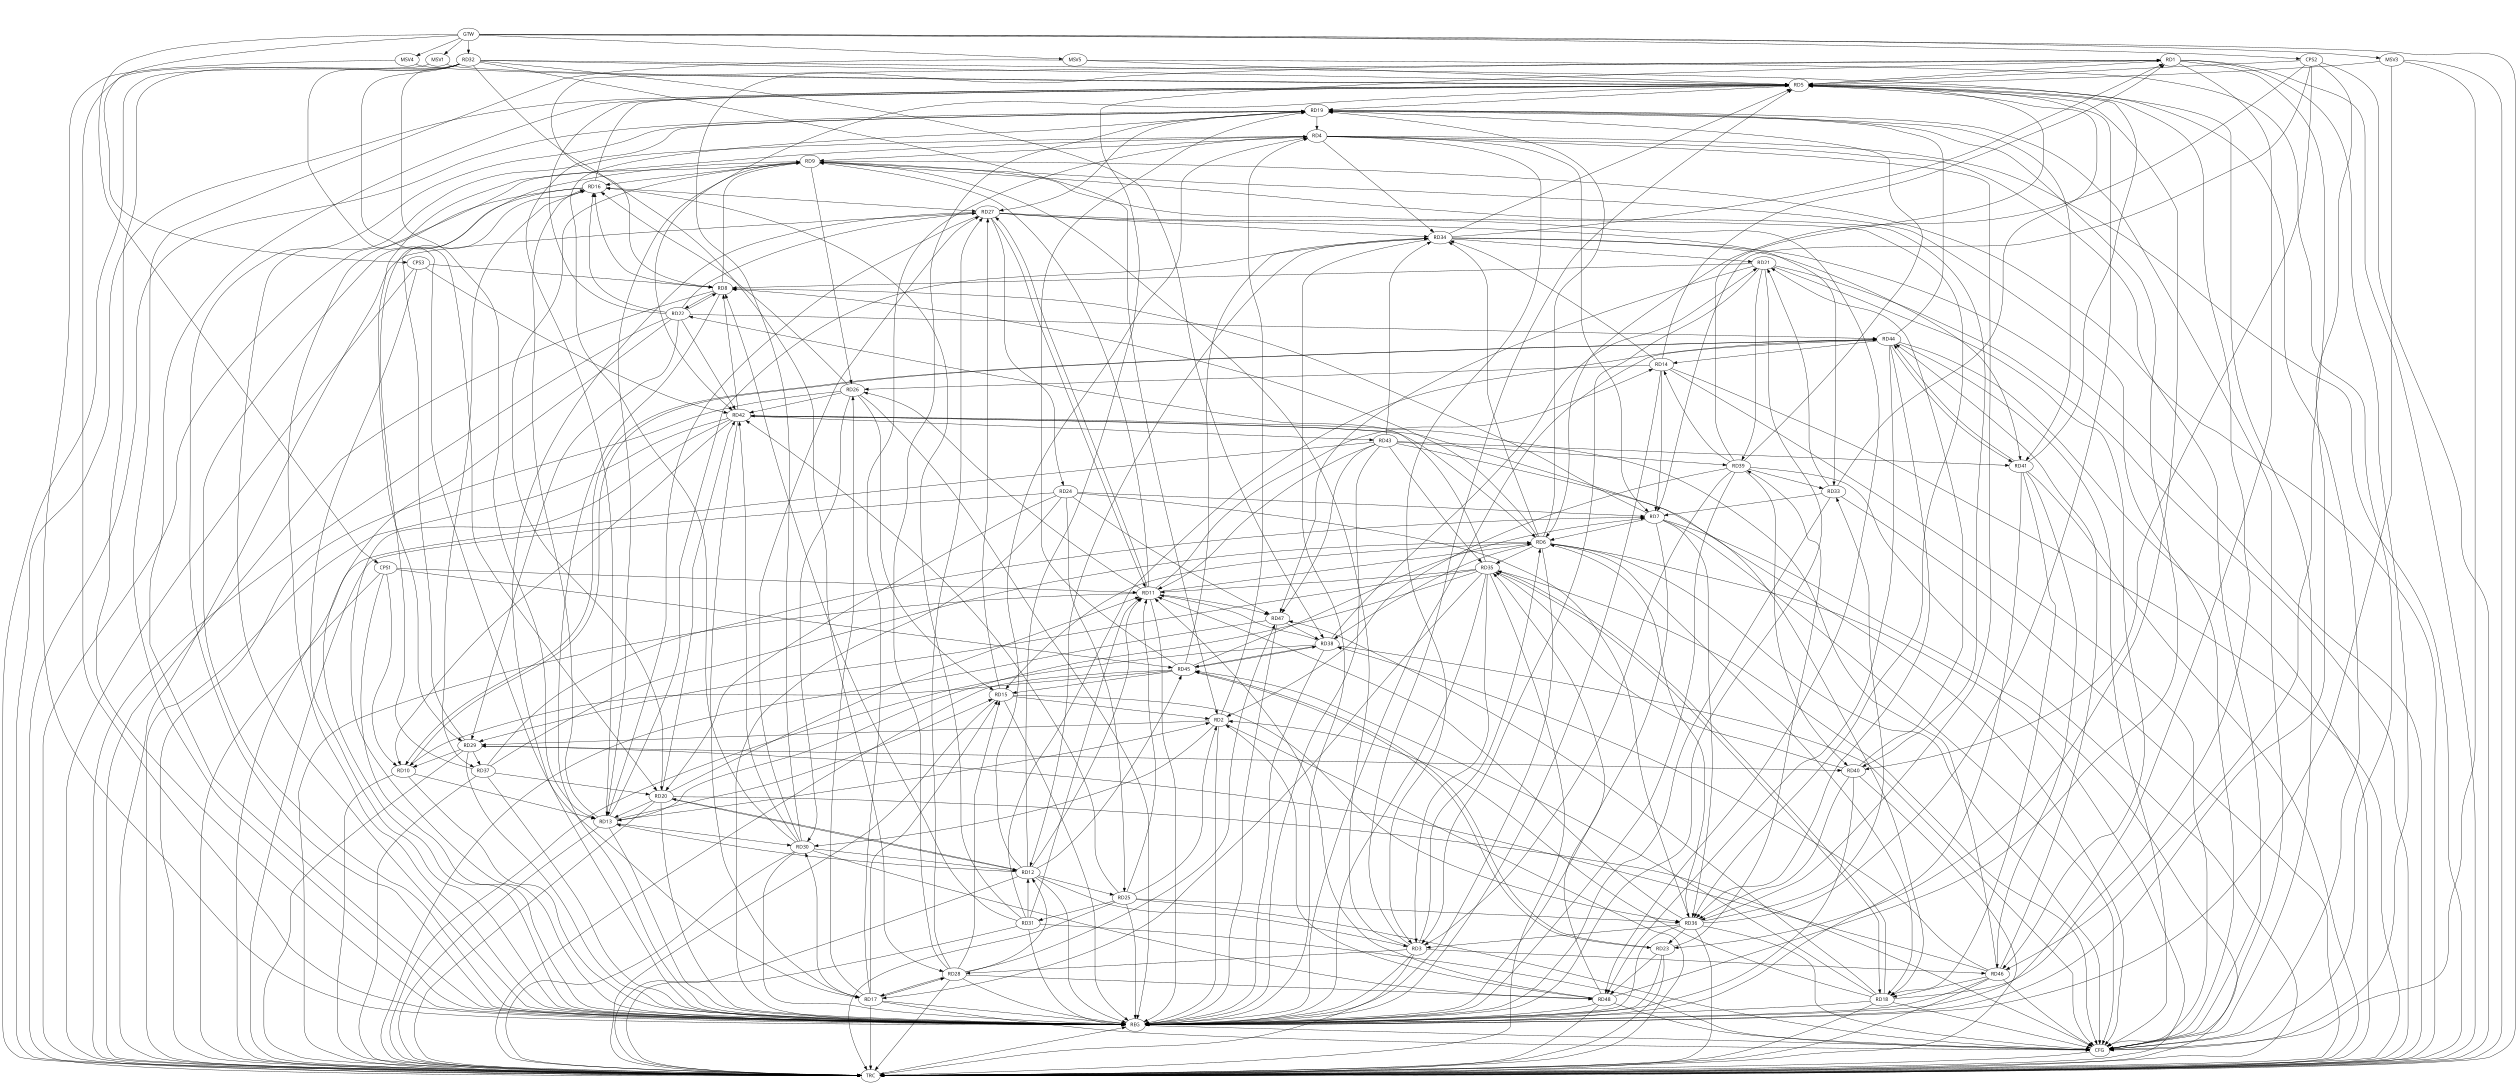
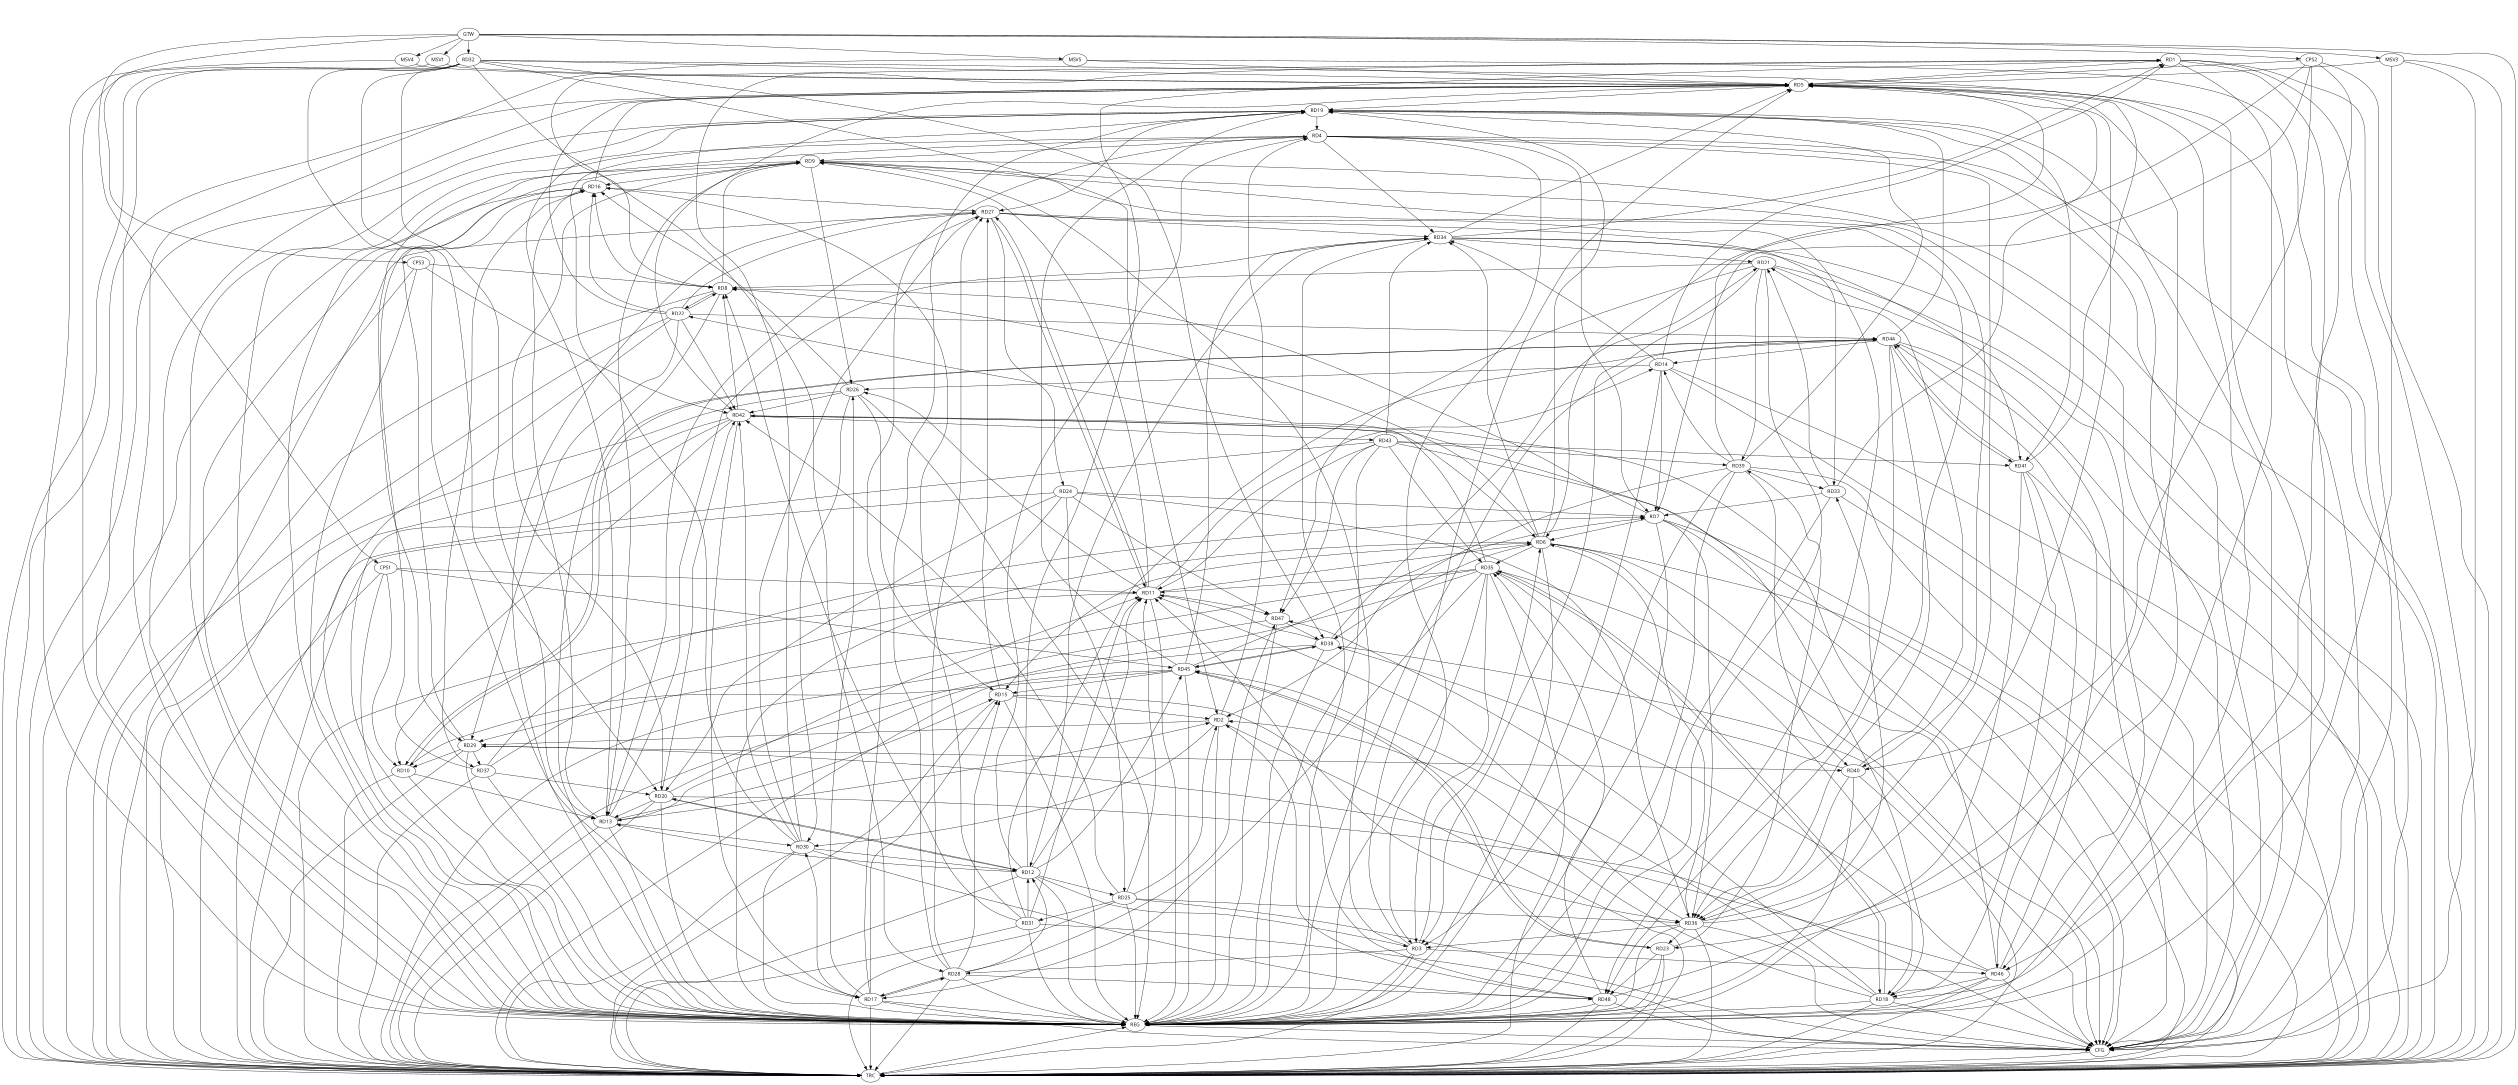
edge "RD45" -> "REG": added
